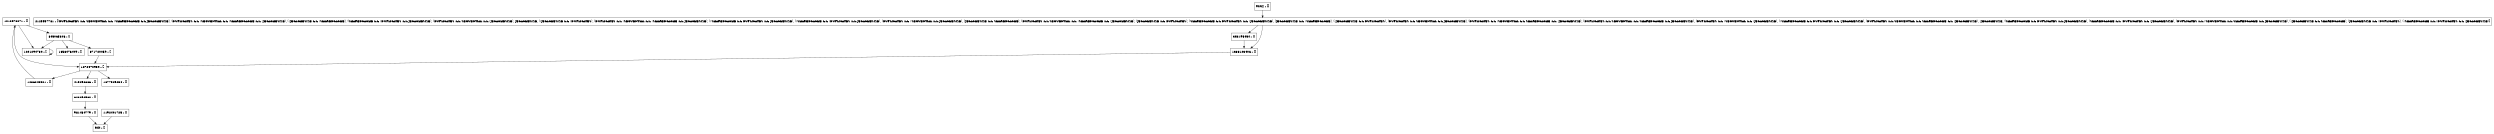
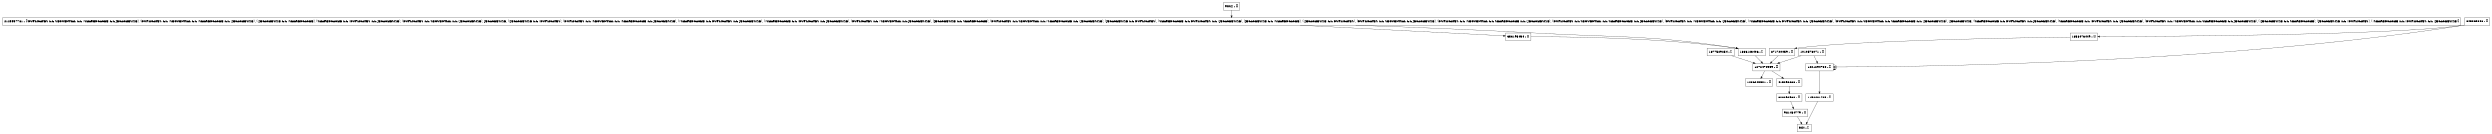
edge "1010573071 - []" -> "845065346 - []": removed
edge "845065346 - []" -> "871720059 - []": now "1858476449 - []" -> "871720059 - []"
edge "1286240501 - []" -> "1010573071 - []": removed
edge "1272470959 - []" -> "1877529254 - []": reversed
edge "1201294780 - []" -> "1192401725 - []": added
